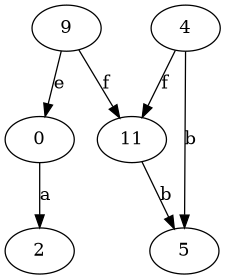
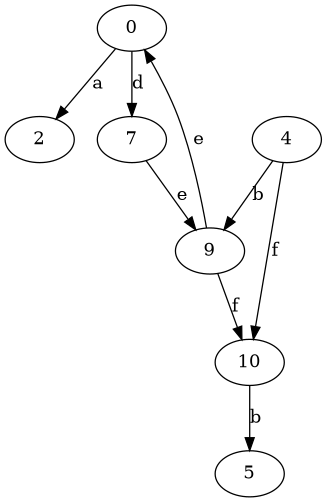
edge "4" -> "5": now "4" -> "9"
node "11": label "11" -> "10"
node "7": added
